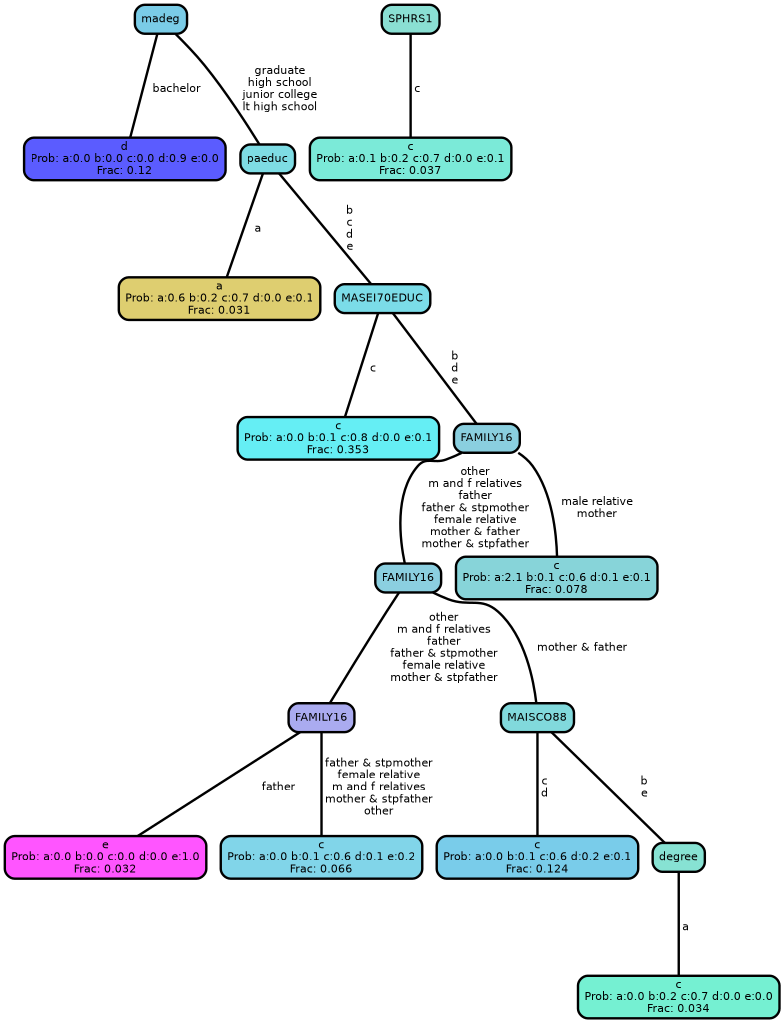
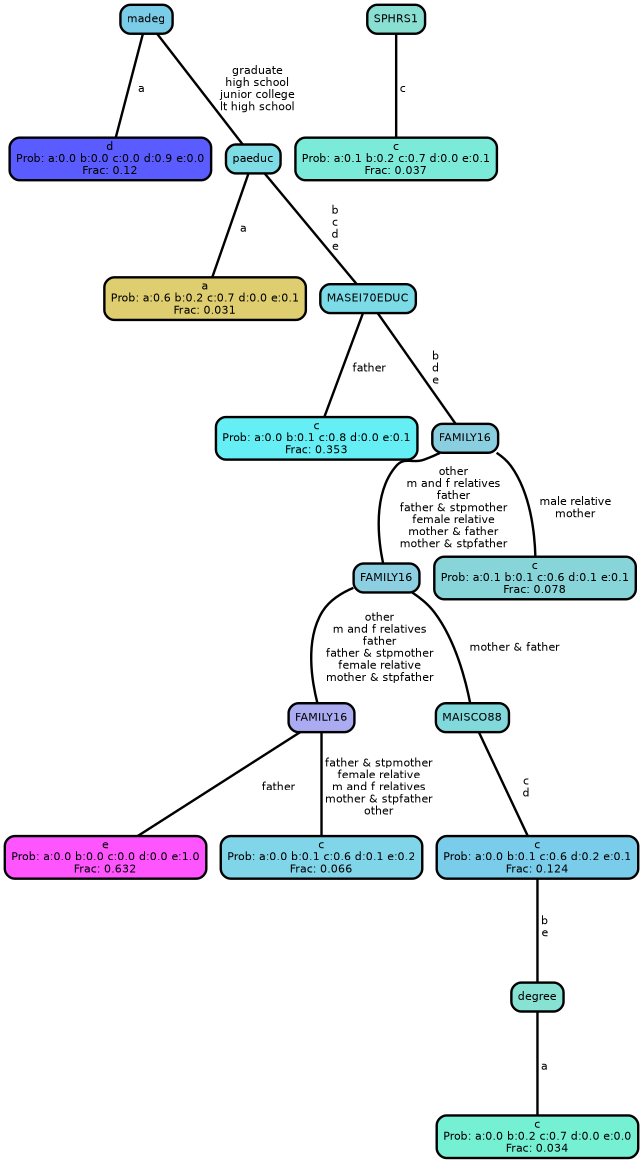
edge "madeg" -- "d Prob: a:0.0 b:0.0 c:0.0 d:0.9 e:0.0 Frac: 0.12": label " bachelor" -> " a"
edge "MASEI70EDUC" -- "c Prob: a:0.0 b:0.1 c:0.8 d:0.0 e:0.1 Frac: 0.353": label " c" -> " father"
node "c Prob: a:2.1 b:0.1 c:0.6 d:0.1 e:0.1 Frac: 0.078": label "c Prob: a:2.1 b:0.1 c:0.6 d:0.1 e:0.1 Frac: 0.078" -> "c Prob: a:0.1 b:0.1 c:0.6 d:0.1 e:0.1 Frac: 0.078"
edge "MAISCO88" -- "degree": now "c Prob: a:0.0 b:0.1 c:0.6 d:0.2 e:0.1 Frac: 0.124" -- "degree"
node "e Prob: a:0.0 b:0.0 c:0.0 d:0.0 e:1.0 Frac: 0.032": label "e Prob: a:0.0 b:0.0 c:0.0 d:0.0 e:1.0 Frac: 0.032" -> "e Prob: a:0.0 b:0.0 c:0.0 d:0.0 e:1.0 Frac: 0.632"
